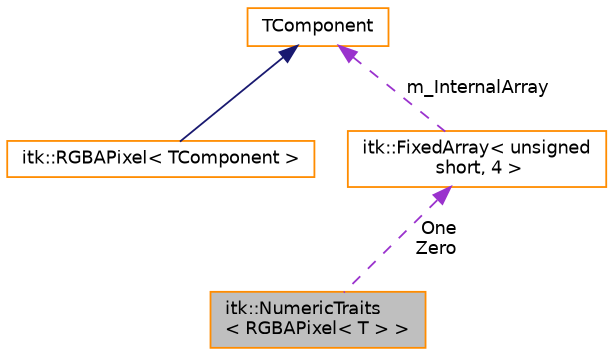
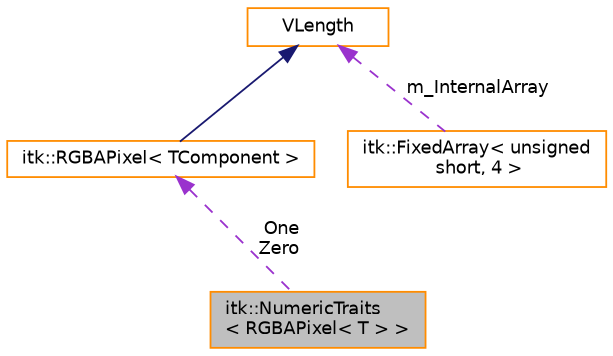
node "TComponent": label "TComponent" -> "VLength"
edge "itk::NumericTraits < RGBAPixel< T > >" -> "itk::FixedArray< unsigned short, 4 >": now "itk::NumericTraits < RGBAPixel< T > >" -> "itk::RGBAPixel< TComponent >"
